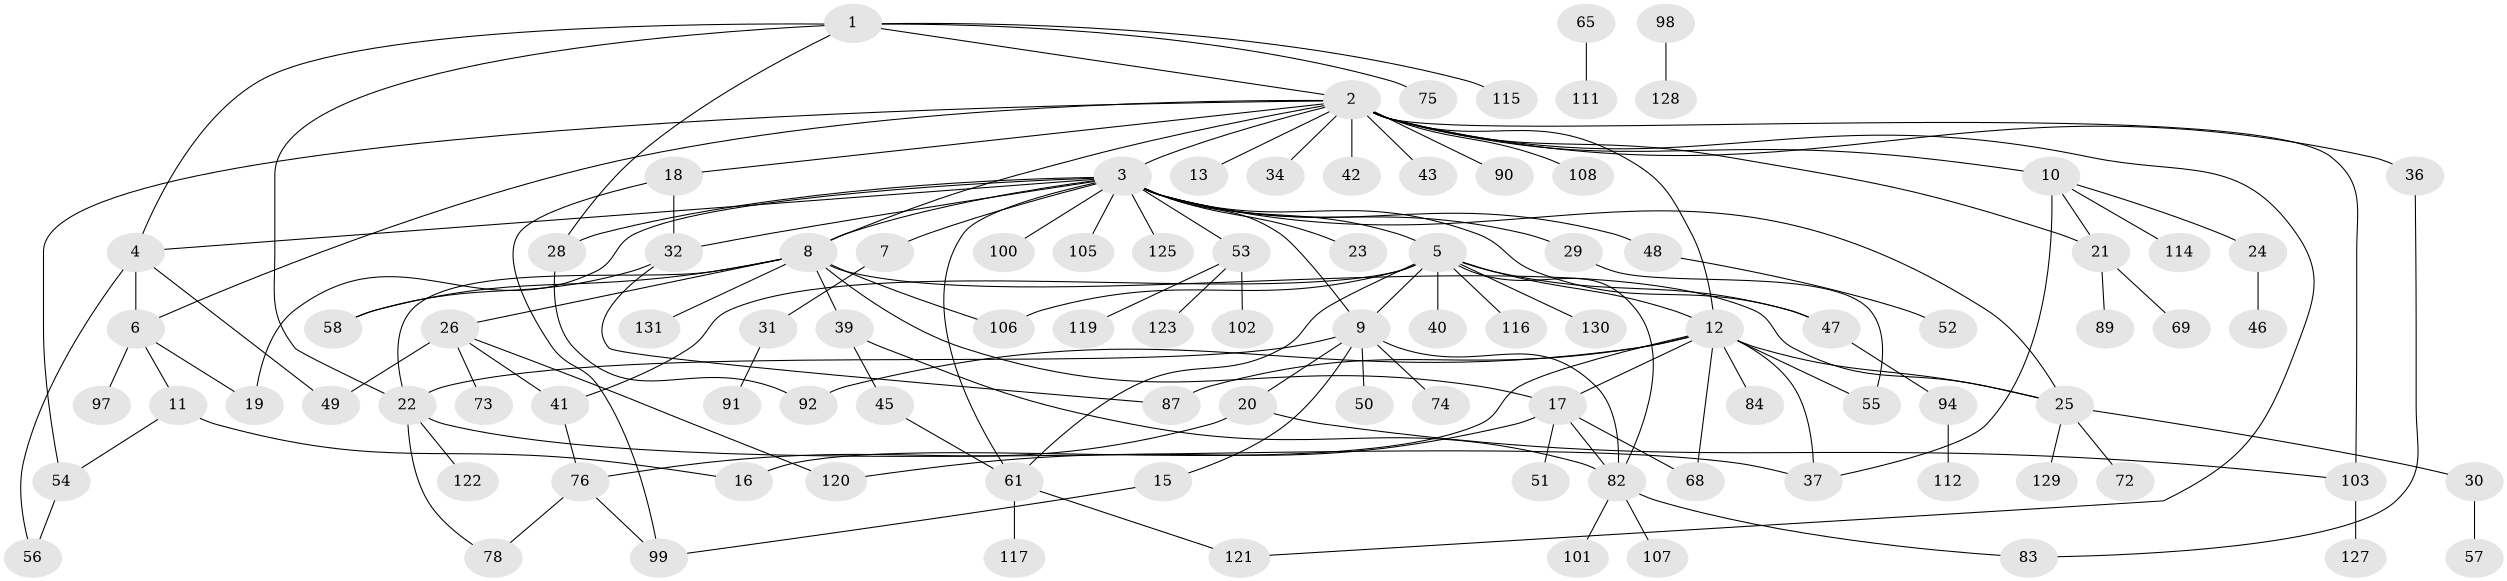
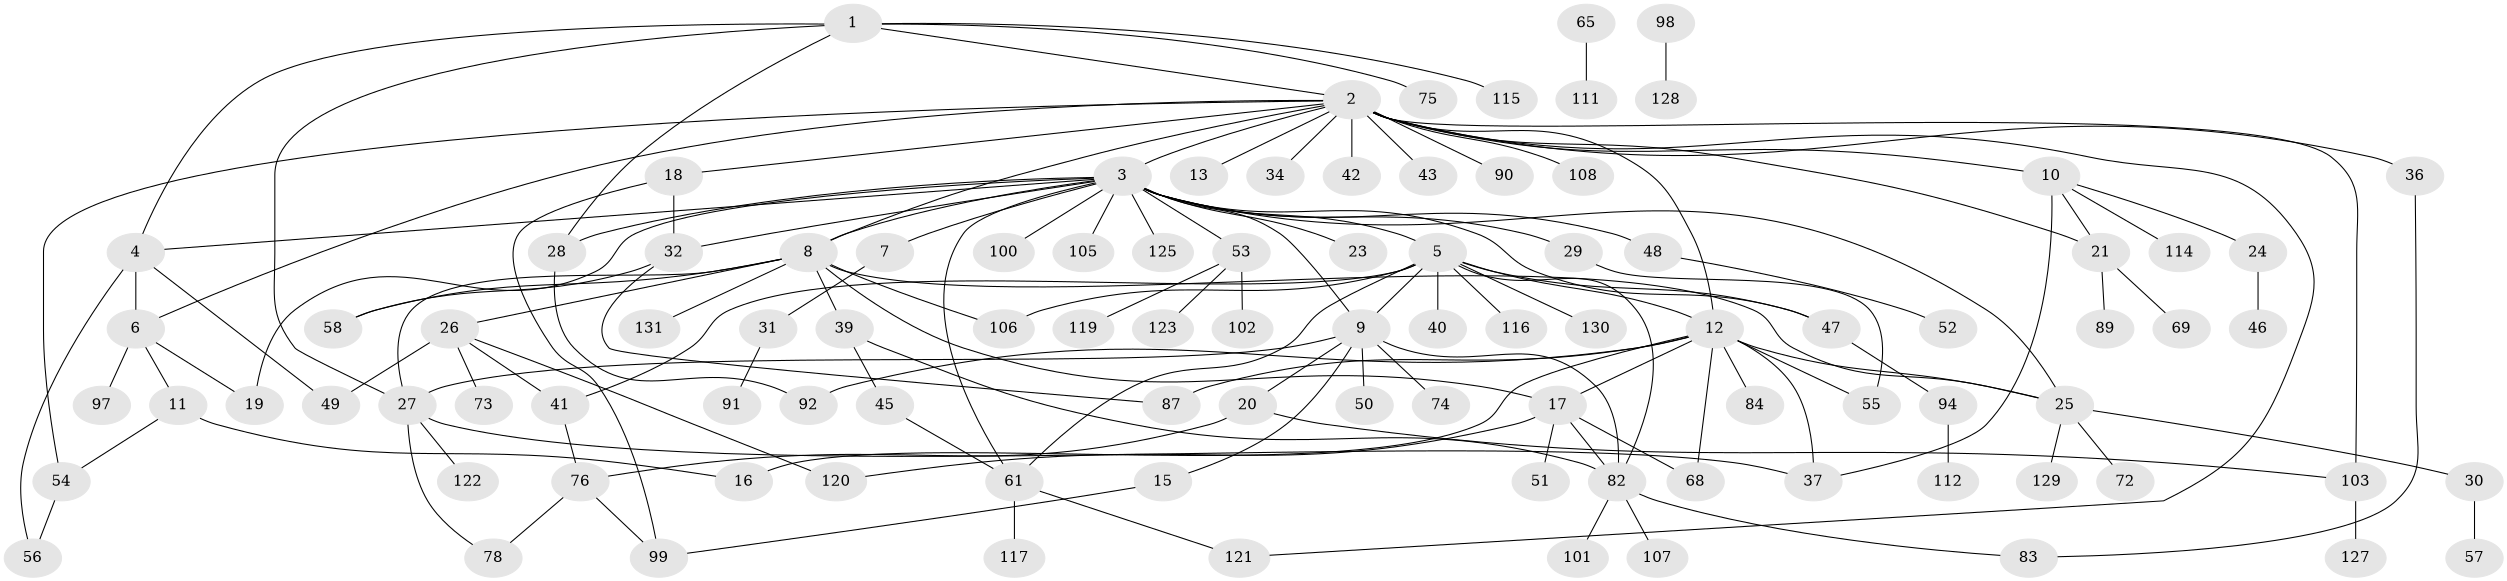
node "22": label "22" -> "27"
